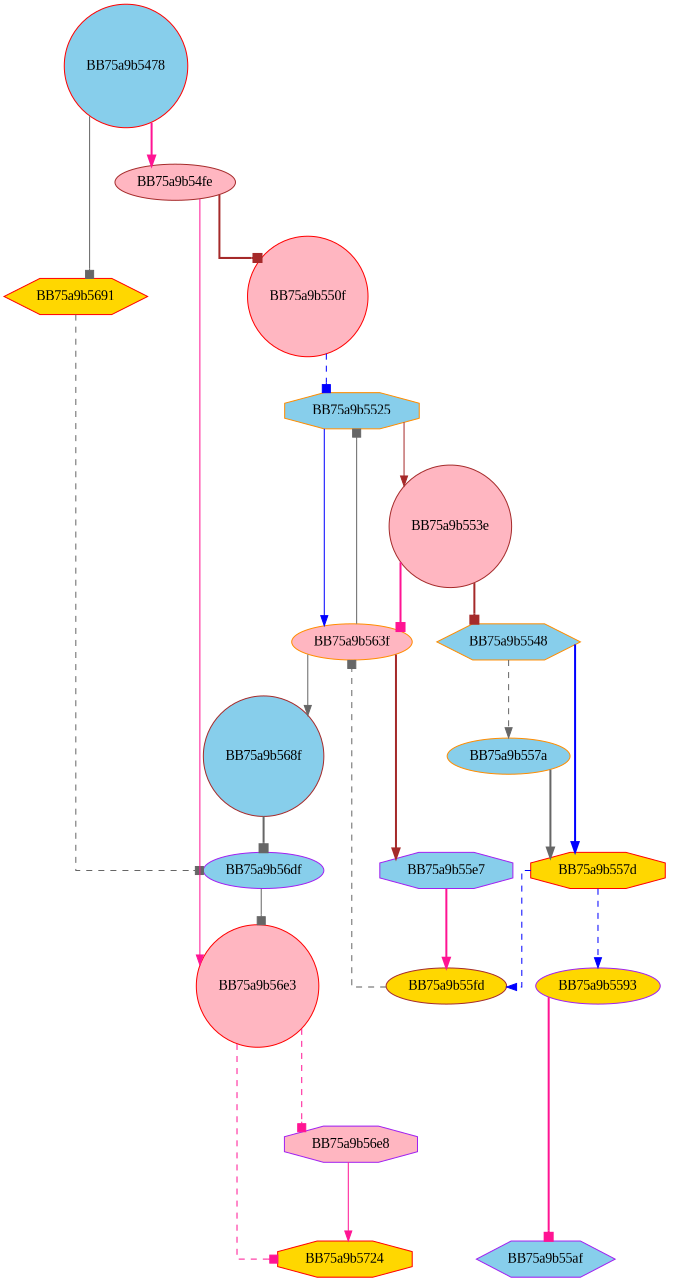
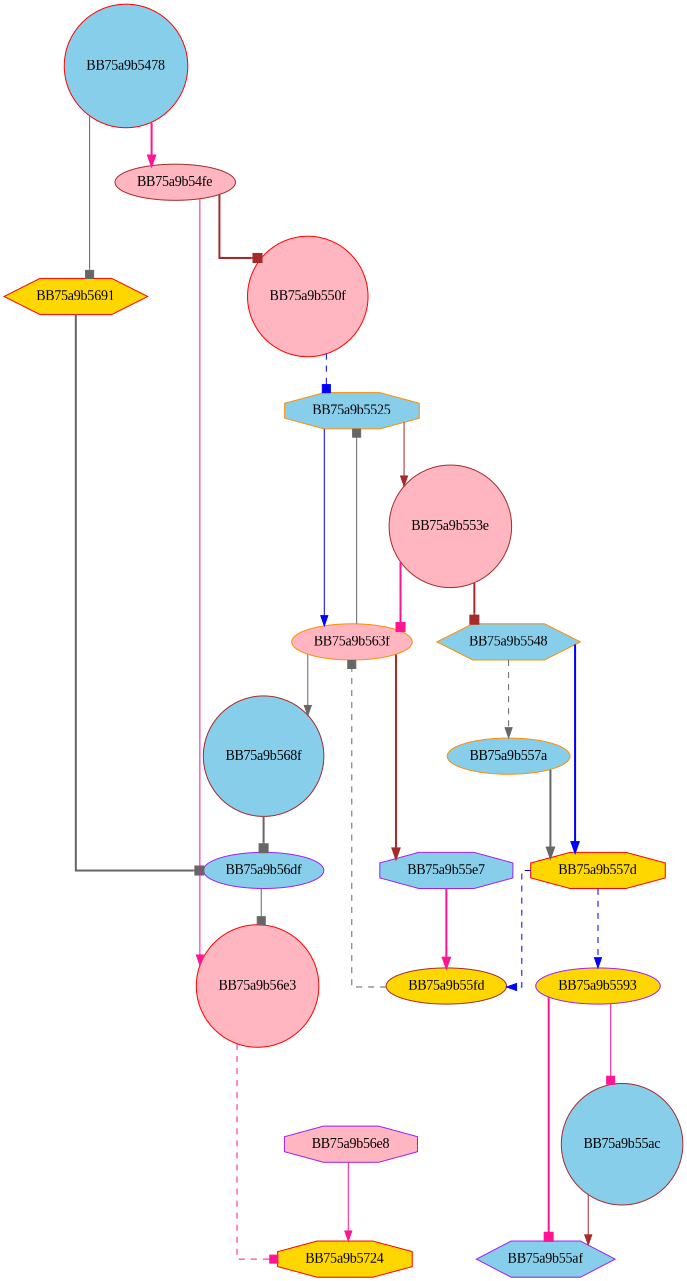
edge "BB75a9b5691" -> "BB75a9b56df": style dashed -> bold
edge "BB75a9b56e3" -> "BB75a9b56e8": removed
node "BB75a9b55ac": added
